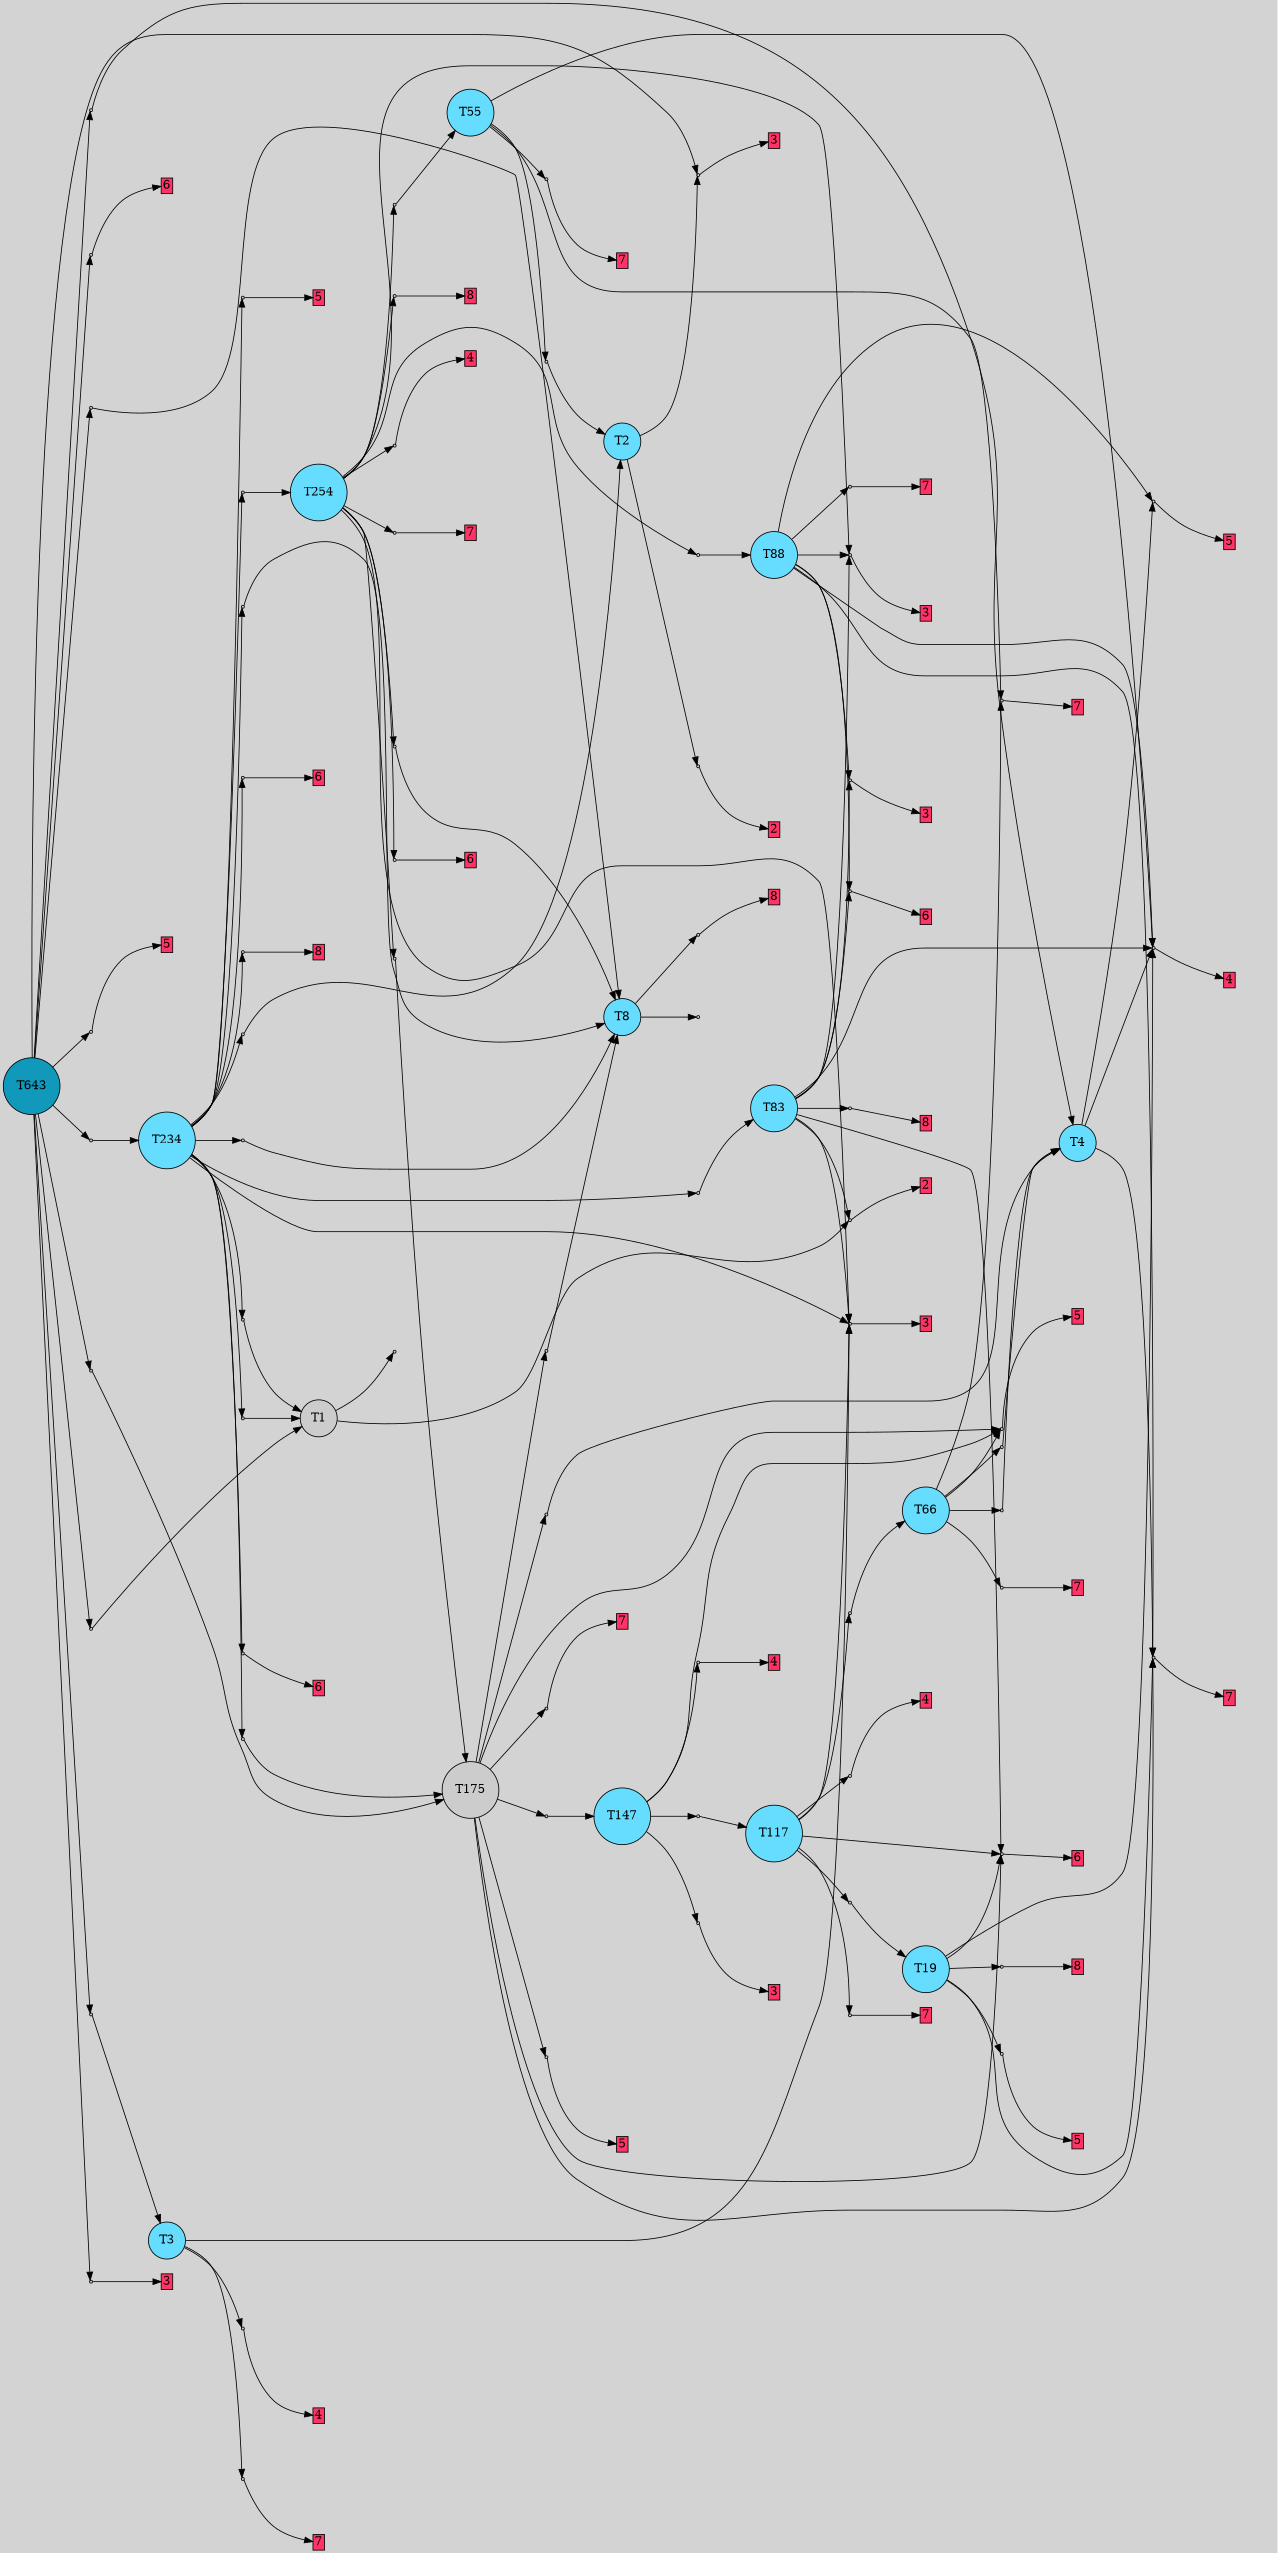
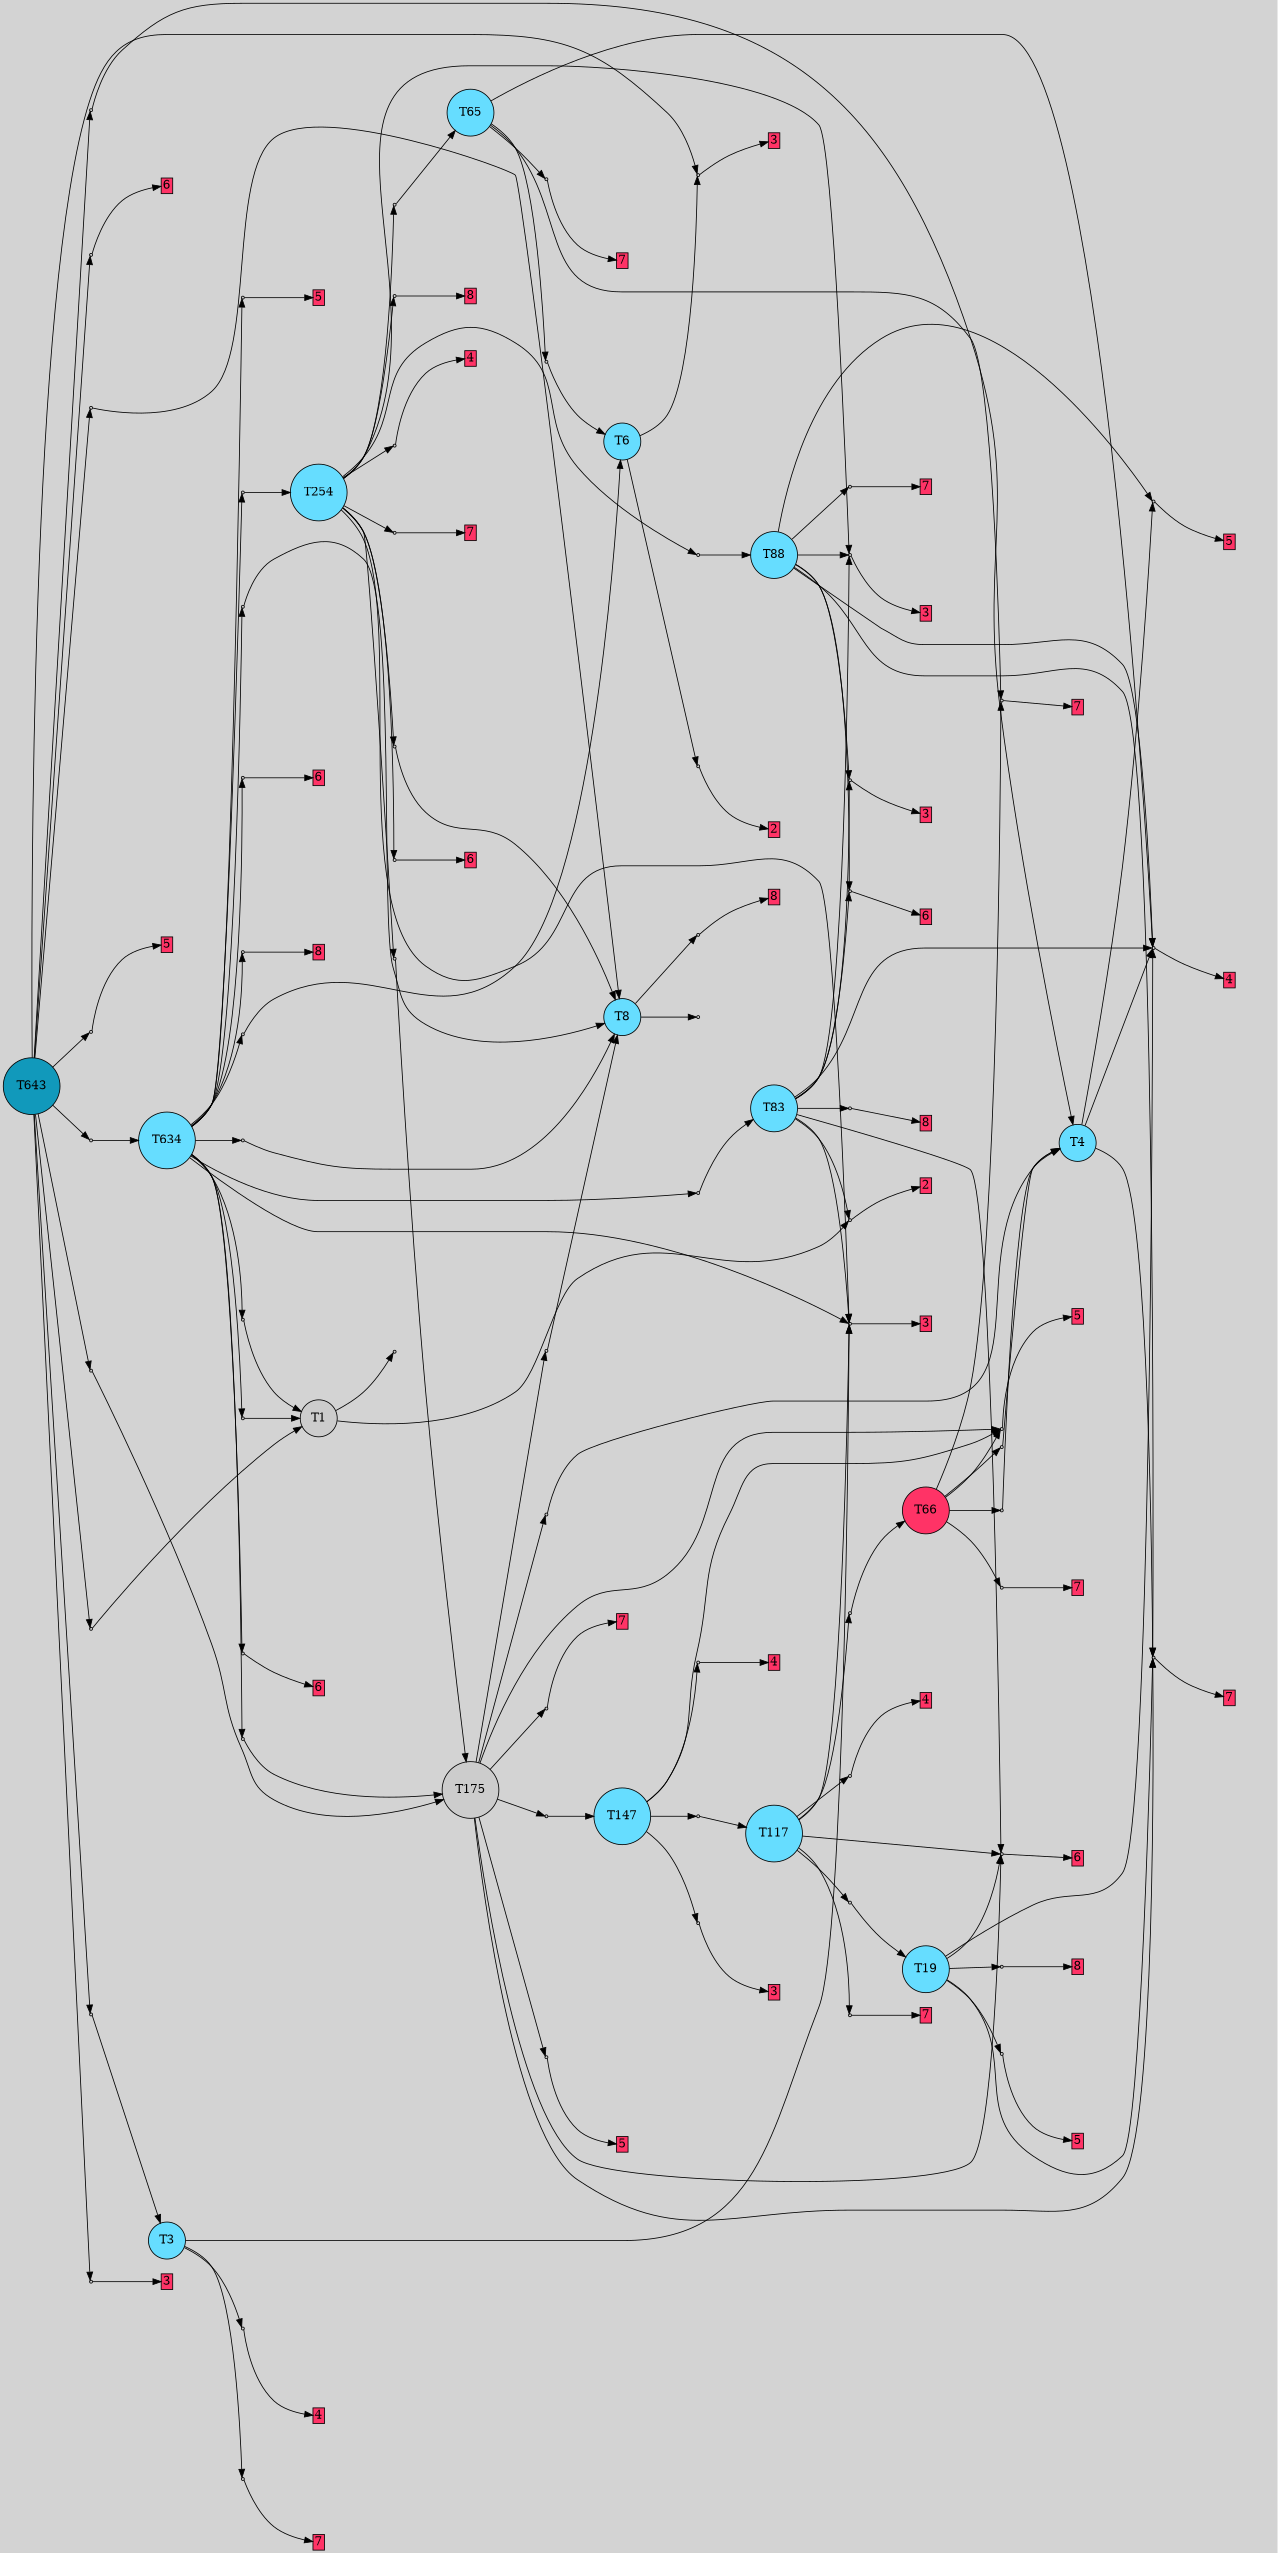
node "T55": label "T55" -> "T65"
node "T2": label "T2" -> "T6"
node "T234": label "T234" -> "T634"
node "T66": fillcolor #66ddff -> #ff3366
